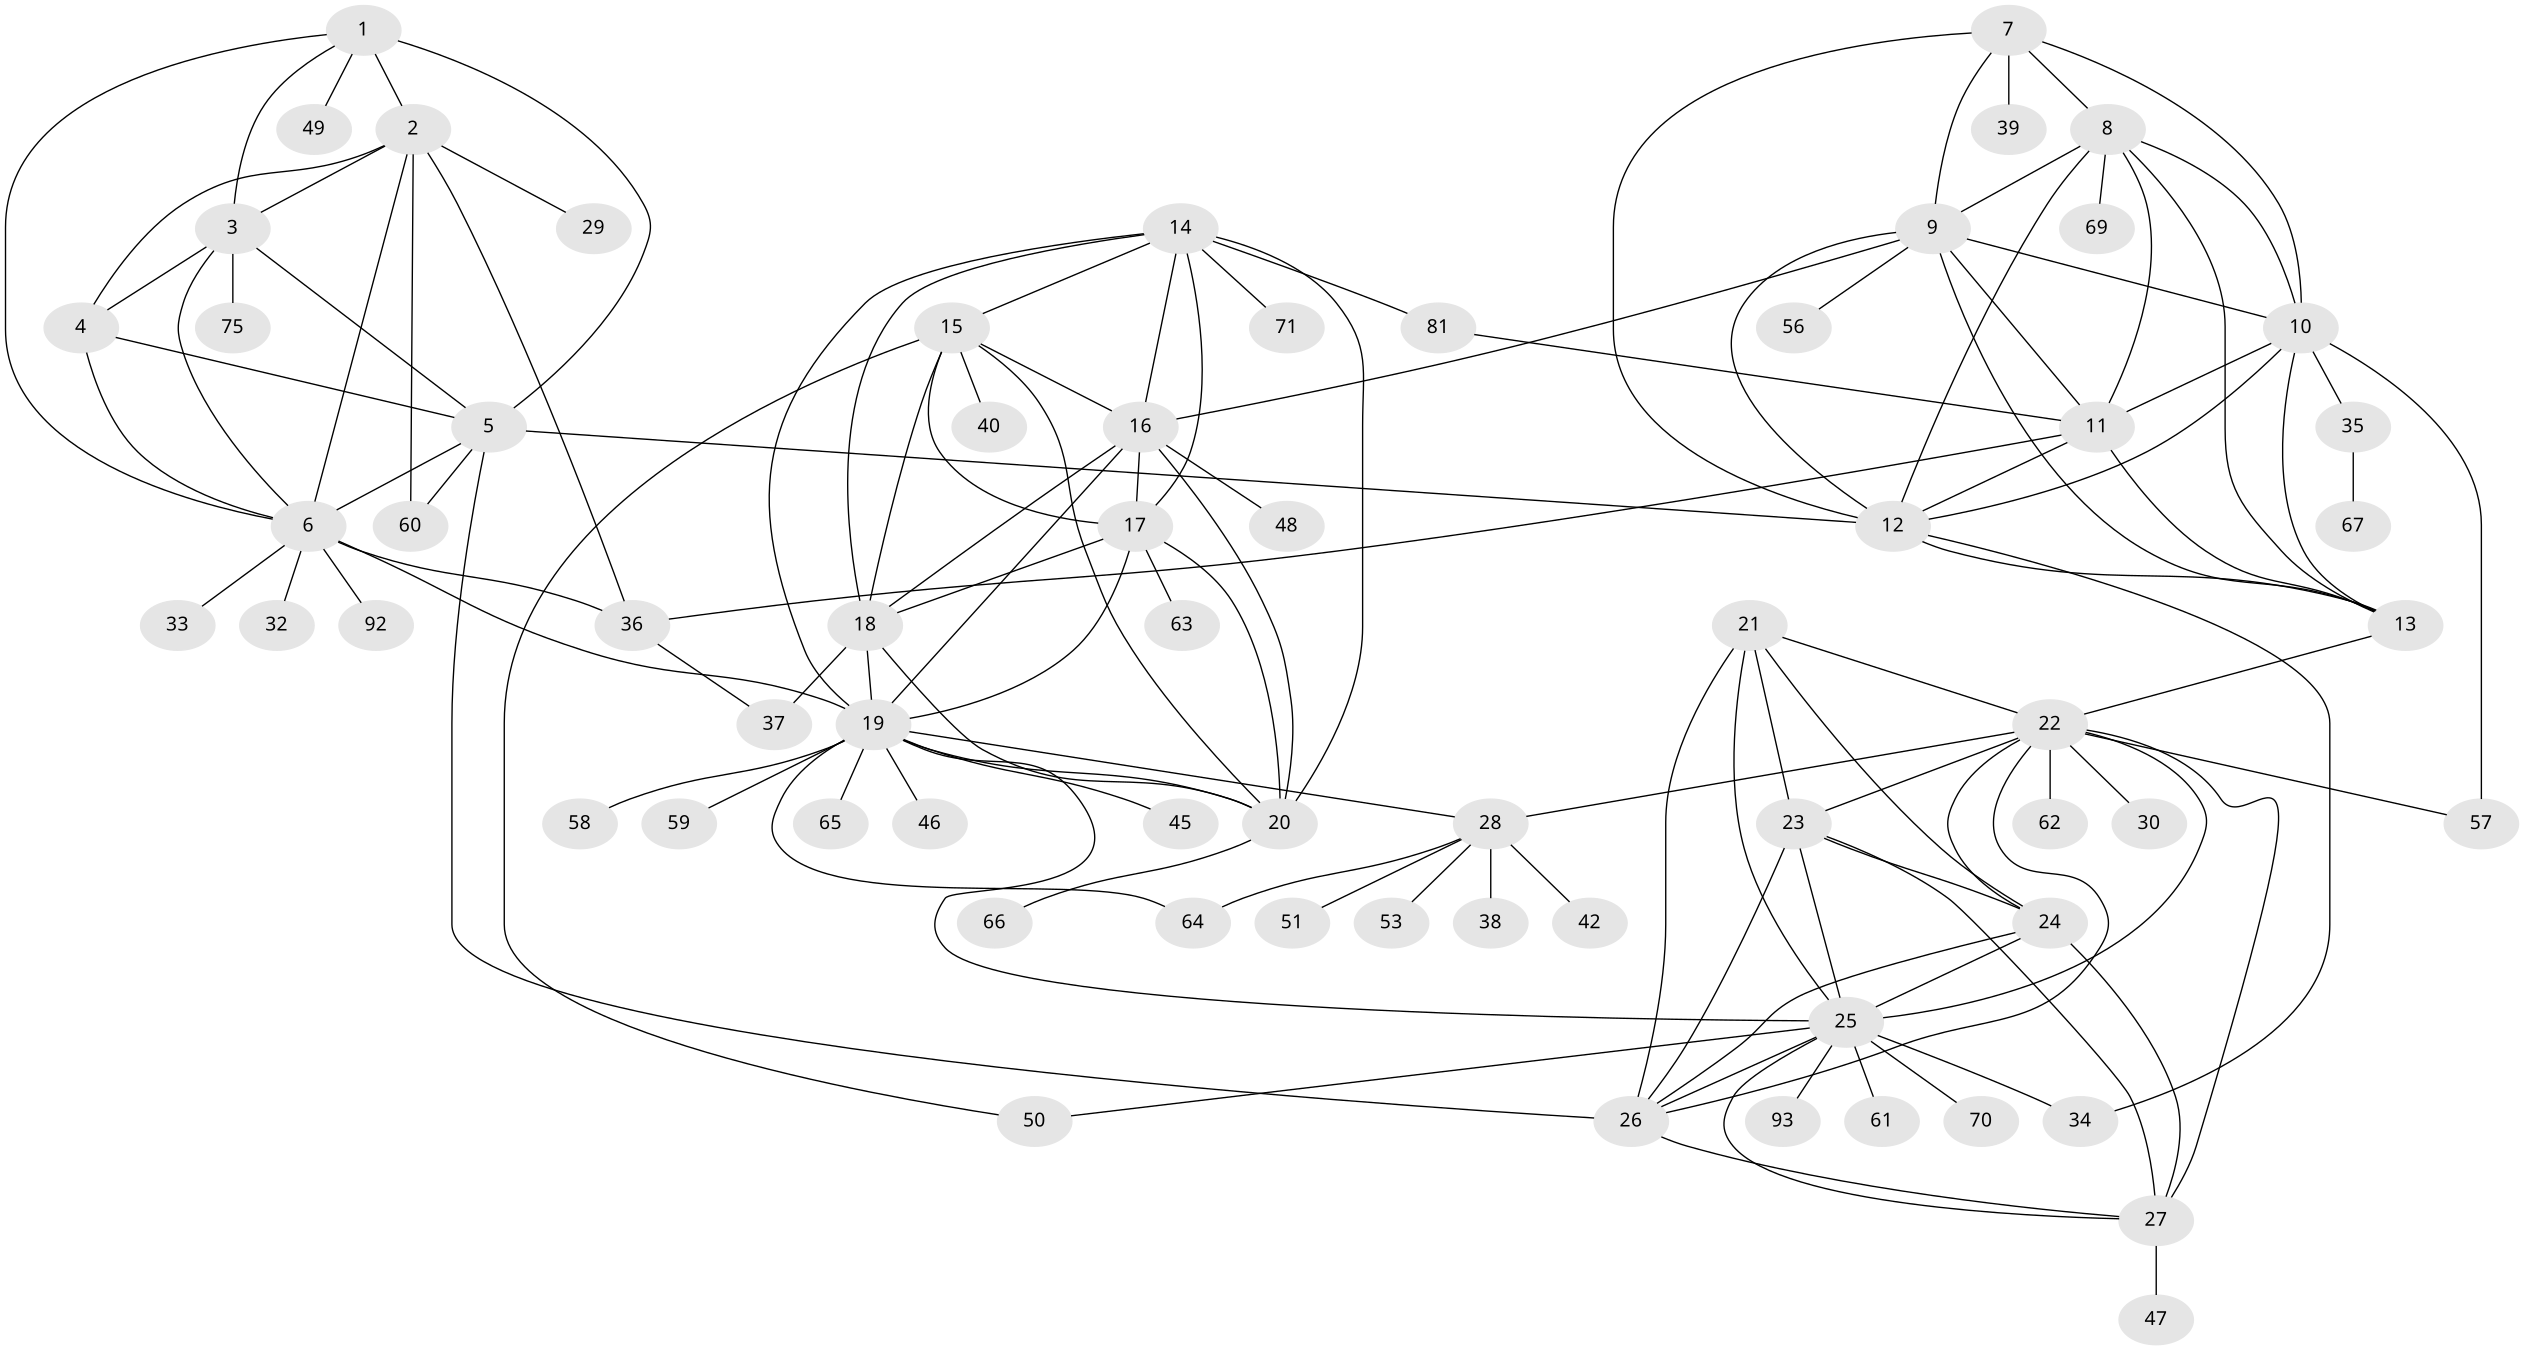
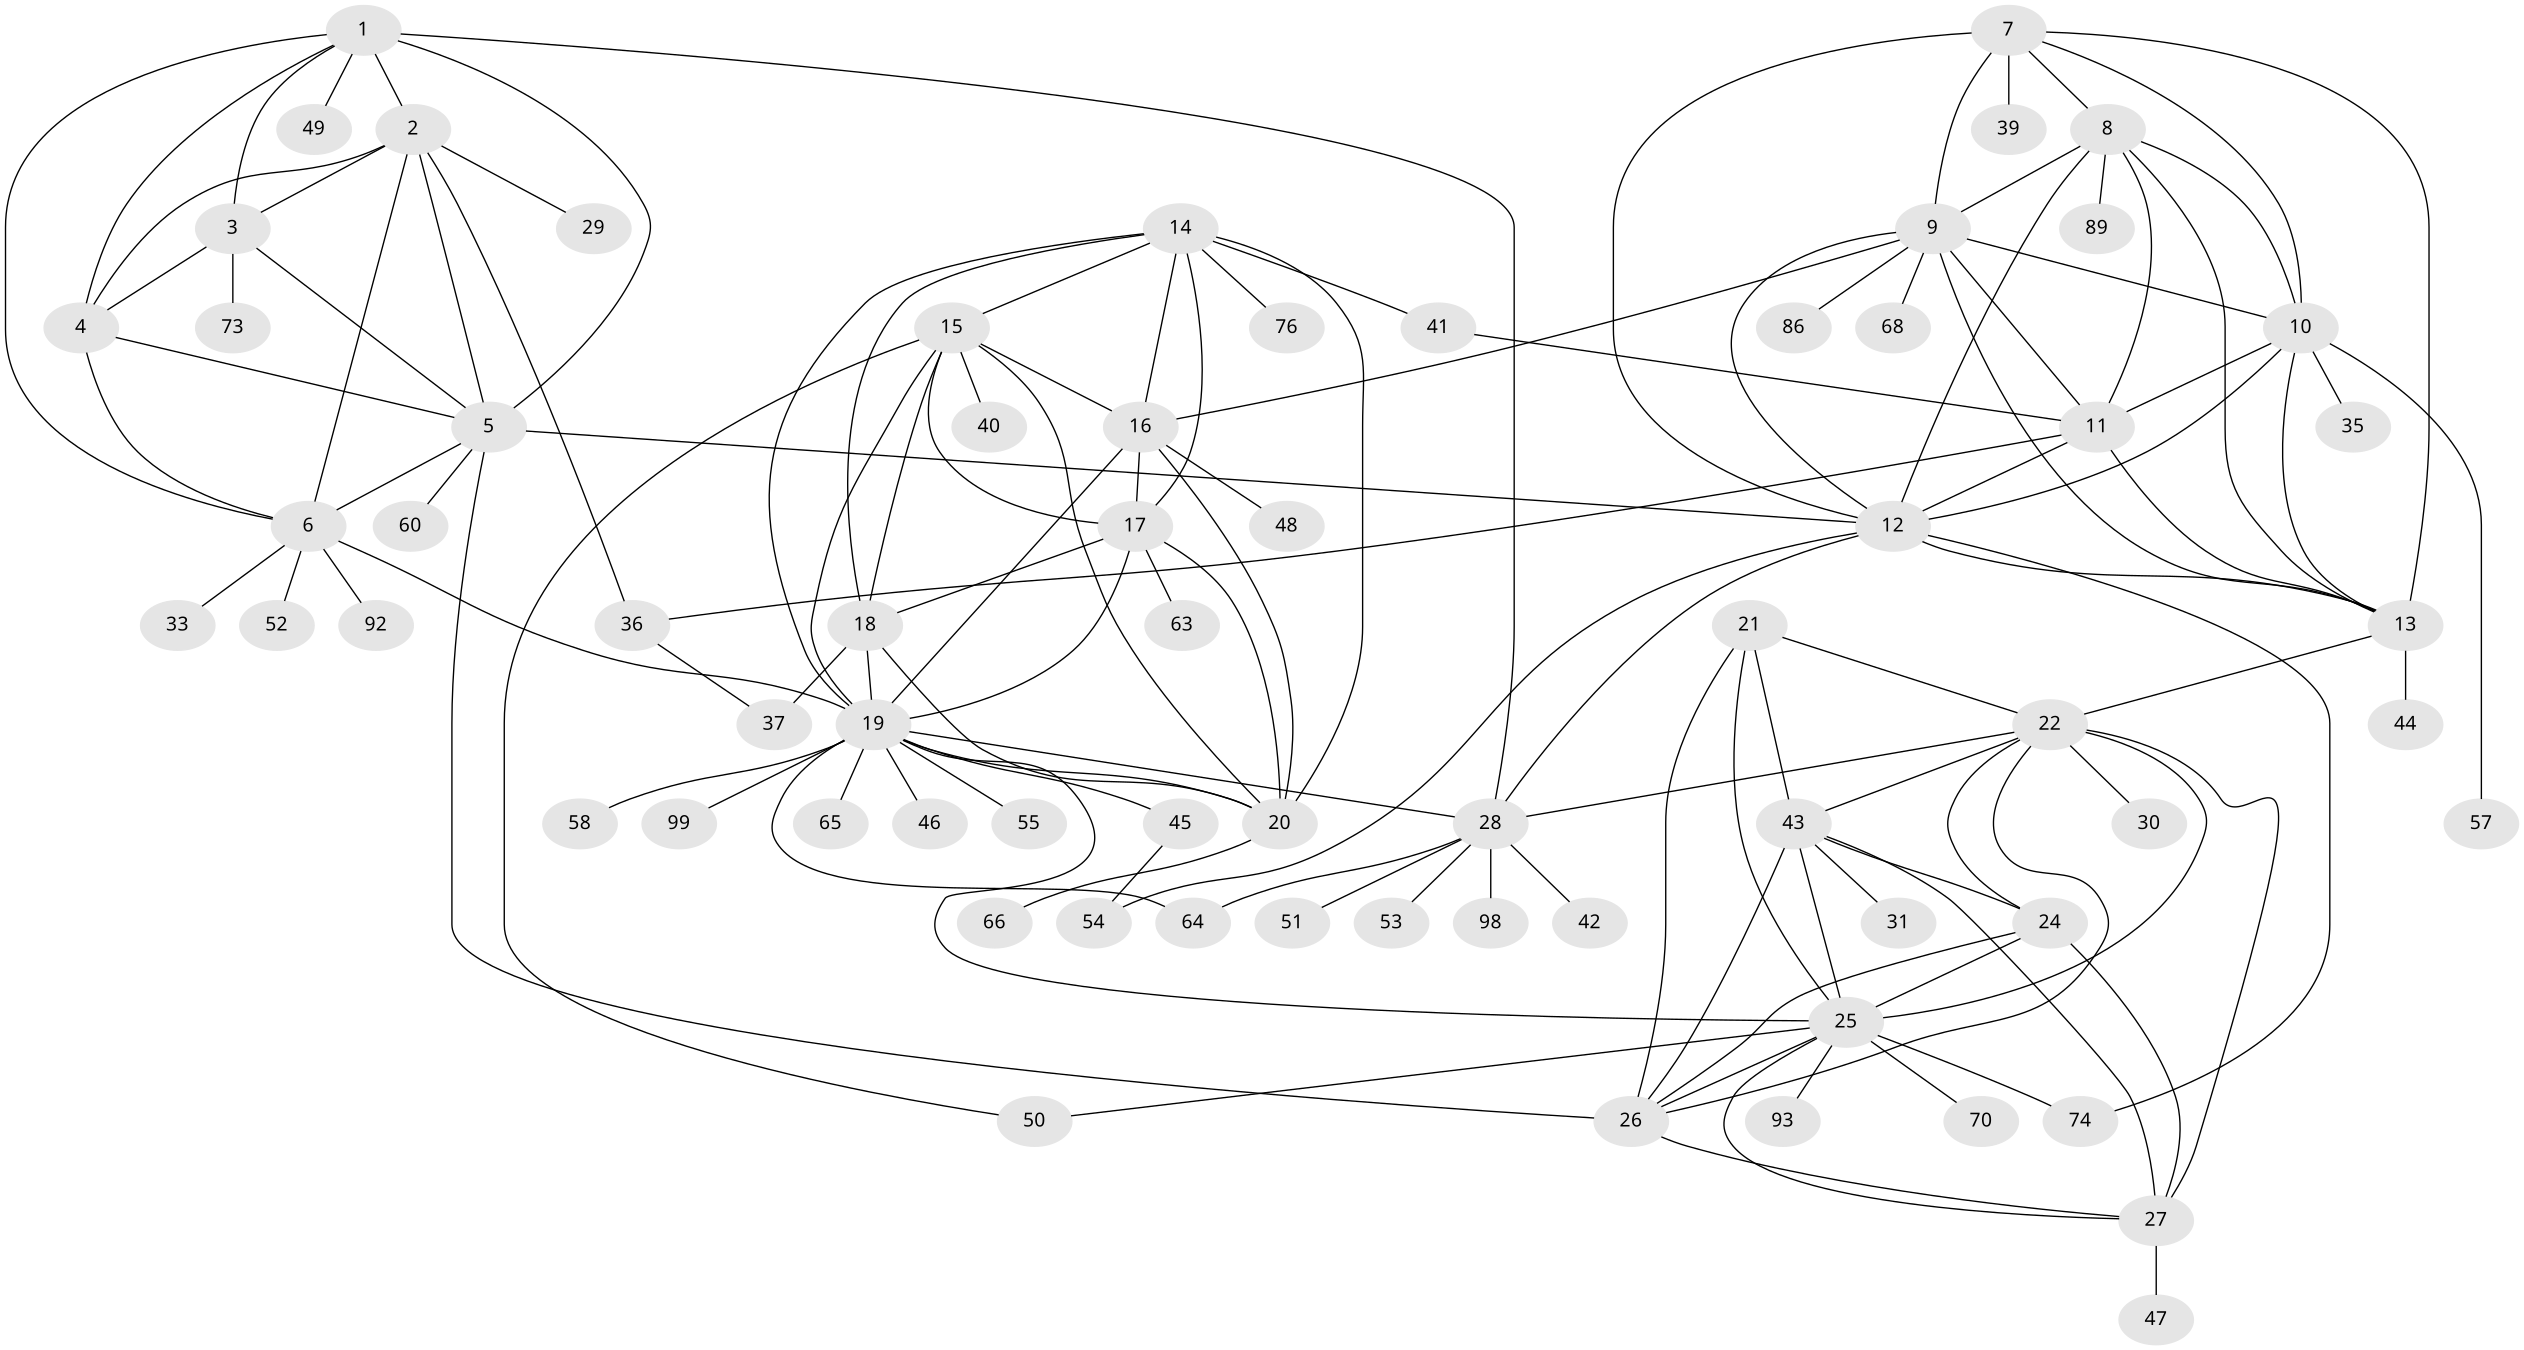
edge "1" -- "28": added
edge "1" -- "4": added
edge "7" -- "13": added
node "69": label "69" -> "89"
node "75": label "75" -> "73"
edge "2" -- "60": now "2" -- "5"
node "71": label "71" -> "76"
node "81": label "81" -> "41"
node "56": label "56" -> "86"
node "68": added
edge "3" -- "6": removed
edge "15" -- "19": added
edge "16" -- "18": removed
node "67": removed
edge "6" -- "36": removed
node "32": label "32" -> "52"
edge "12" -- "28": added
node "44": added
edge "22" -- "57": removed
edge "21" -- "24": removed
node "59": label "59" -> "99"
node "55": added
node "23": label "23" -> "43"
node "62": removed
node "54": added
node "38": label "38" -> "98"
node "31": added
node "61": removed
node "34": label "34" -> "74"
